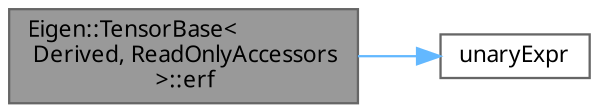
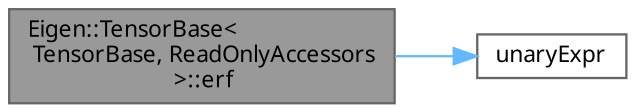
node "Eigen::TensorBase< Derived, ReadOnlyAccessors >::erf": label "Eigen::TensorBase< Derived, ReadOnlyAccessors >::erf" -> "Eigen::TensorBase< TensorBase, ReadOnlyAccessors >::erf"
